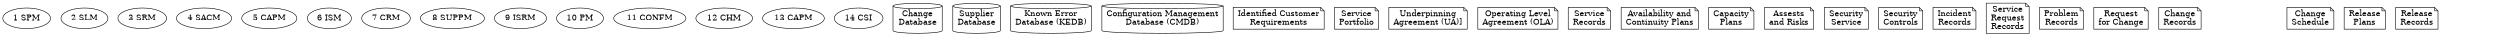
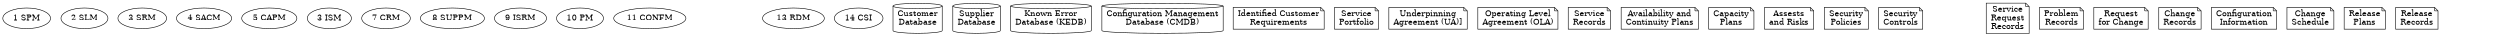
node "6 ISM": label "6 ISM" -> "3 ISM"
node "12 CHM": removed
node "13 CAPM": label "13 CAPM" -> "13 RDM"
node "Change Database": label "Change Database" -> "Customer Database"
node "Security Service": label "Security Service" -> "Security Policies"
node "Incident Records": removed
node "Configuration Information": added
